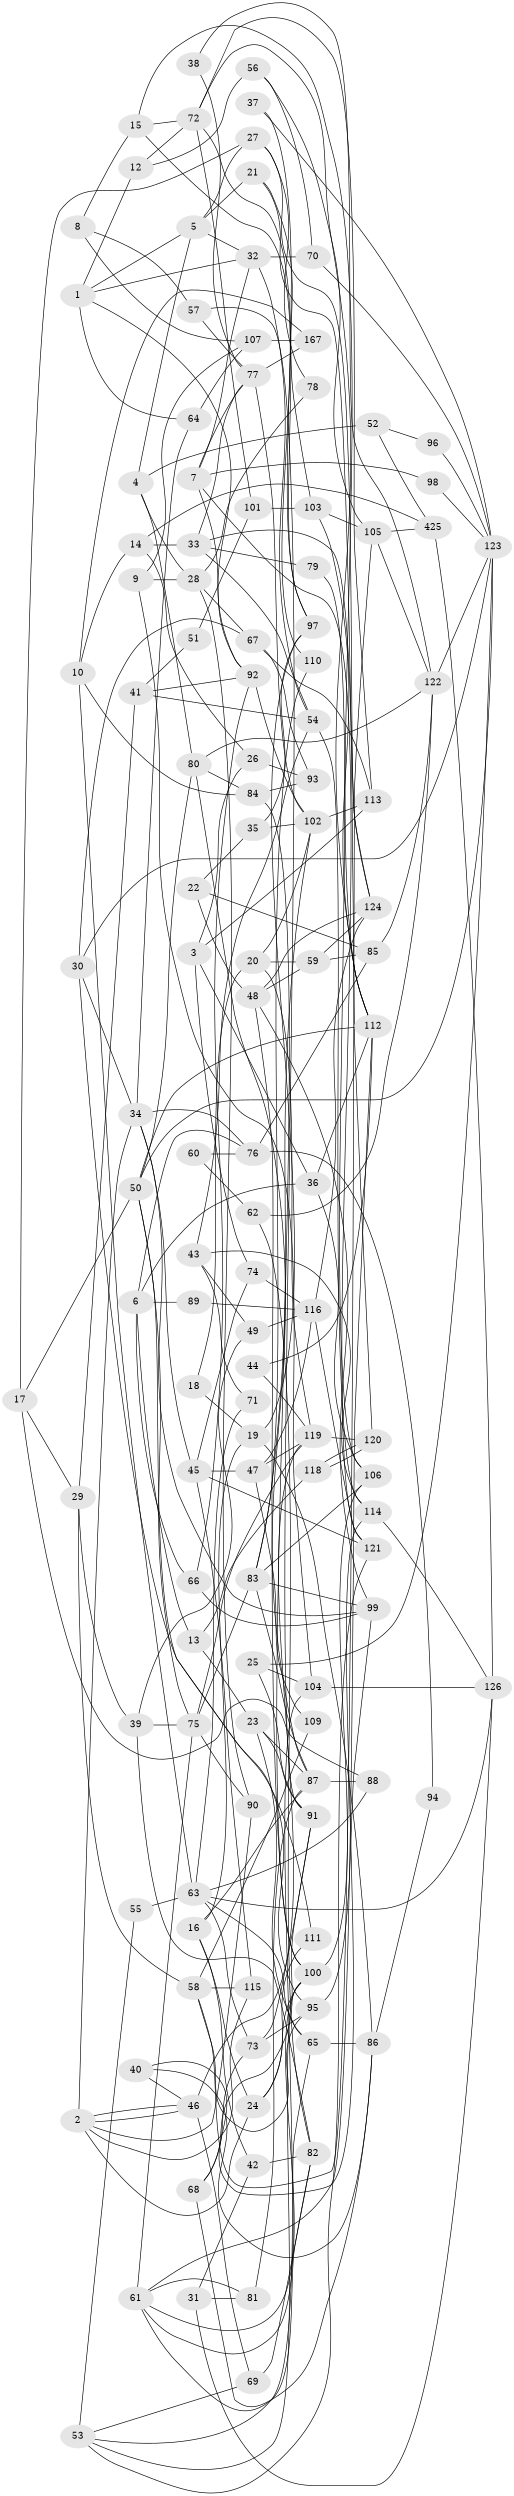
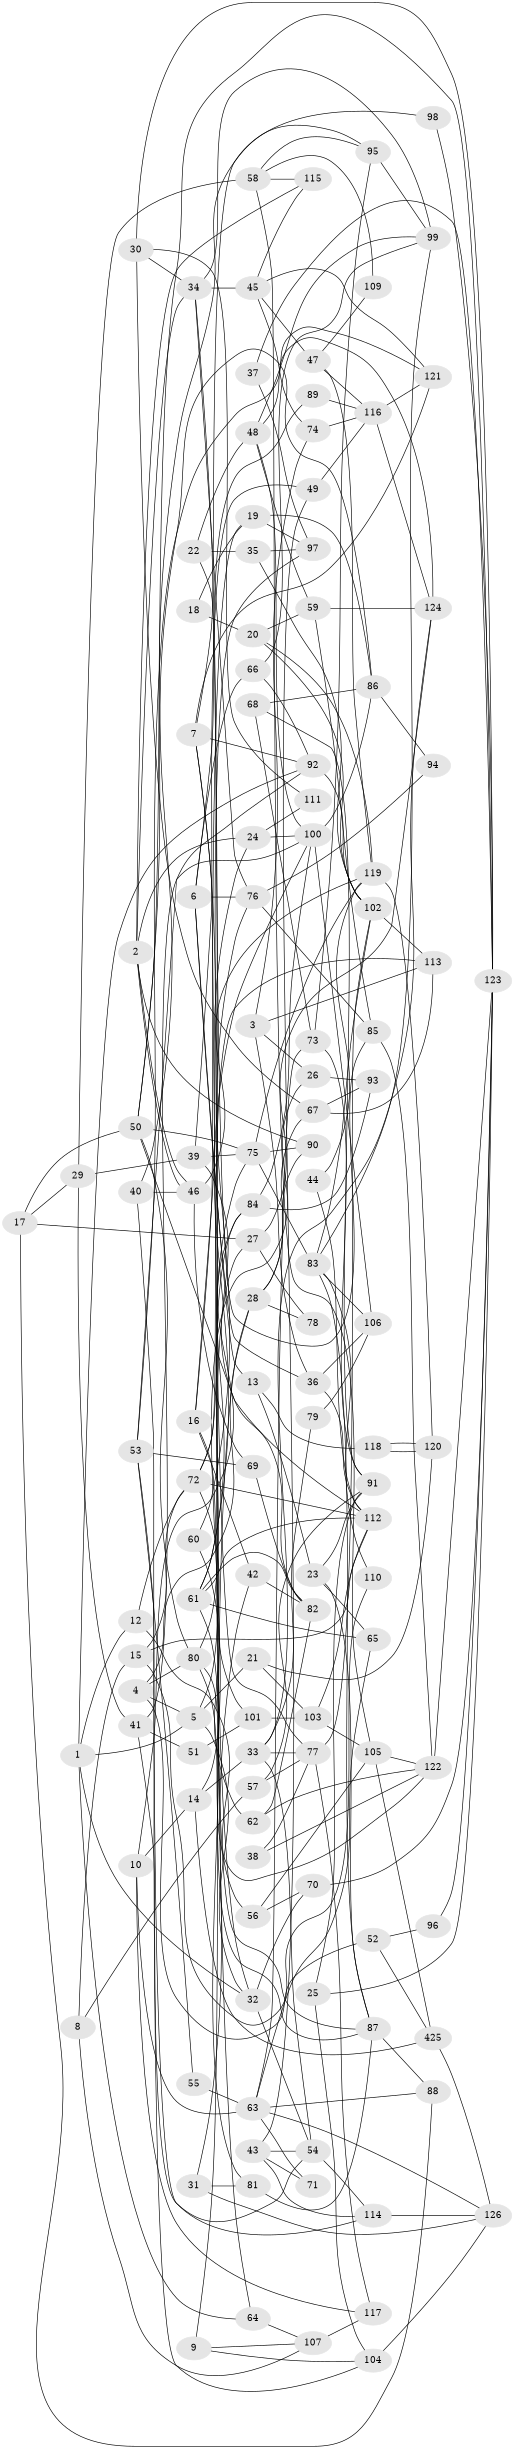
node "167": label "167" -> "117"
edge "65" -- "86": now "100" -- "86"
